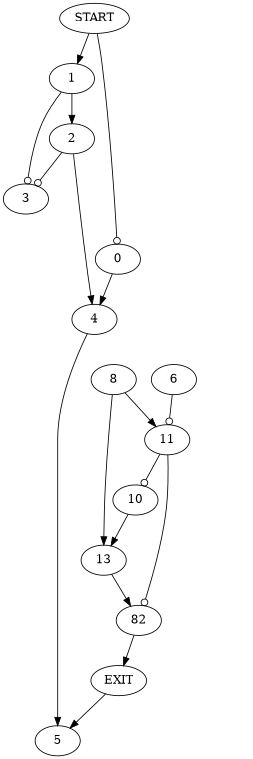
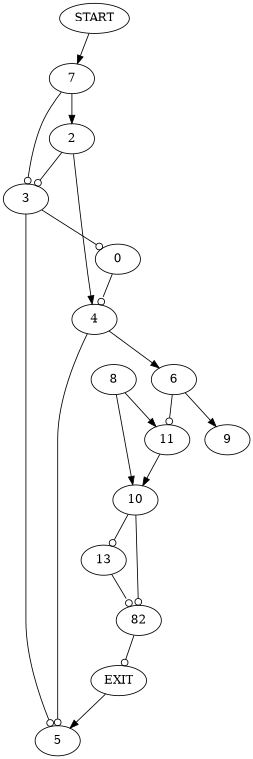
node "1": label "1" -> "7"
edge "START" -> "0": now "3" -> "0"
edge "0" -> "4": arrowhead normal -> odot
edge "4" -> "6": added
node "9": added
edge "8" -> "13": now "8" -> "10"
edge "11" -> "10": arrowhead odot -> normal
edge "3" -> "5": added
edge "4" -> "5": arrowhead normal -> odot
edge "10" -> "13": arrowhead normal -> odot
edge "11" -> "82": now "10" -> "82"
edge "13" -> "82": arrowhead normal -> odot
edge "82" -> "EXIT": arrowhead normal -> odot
